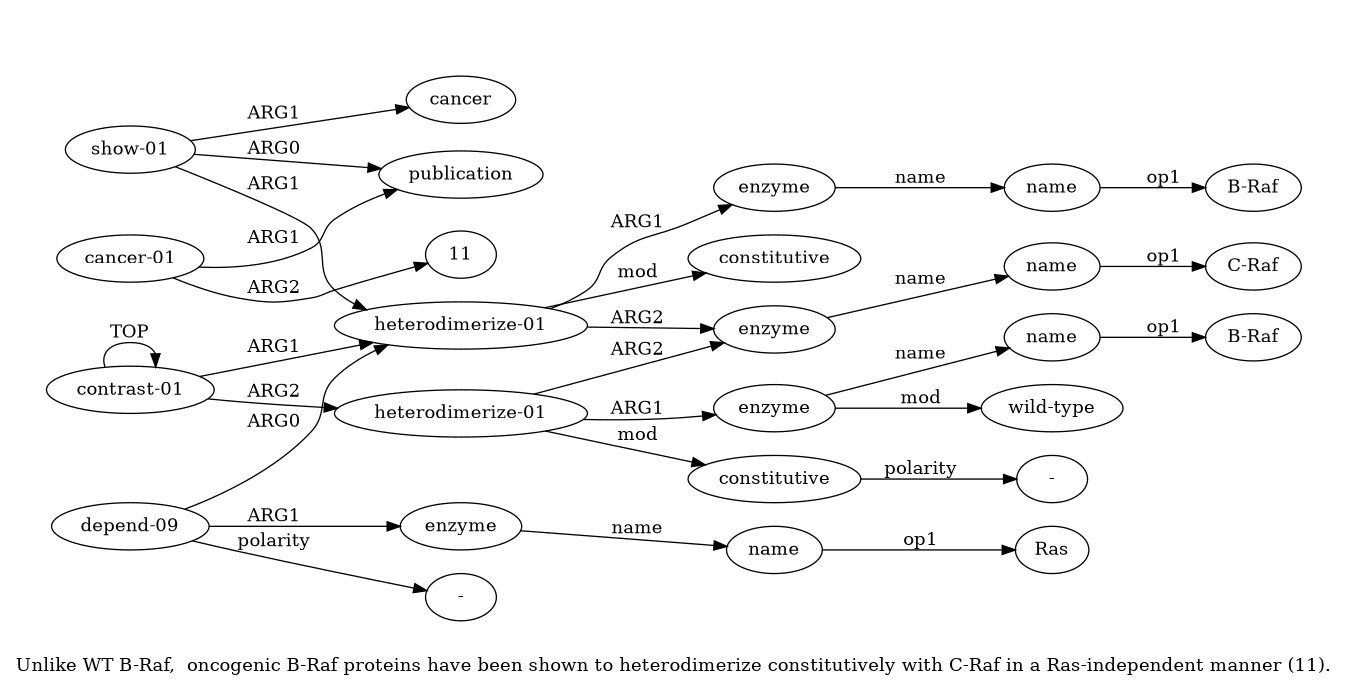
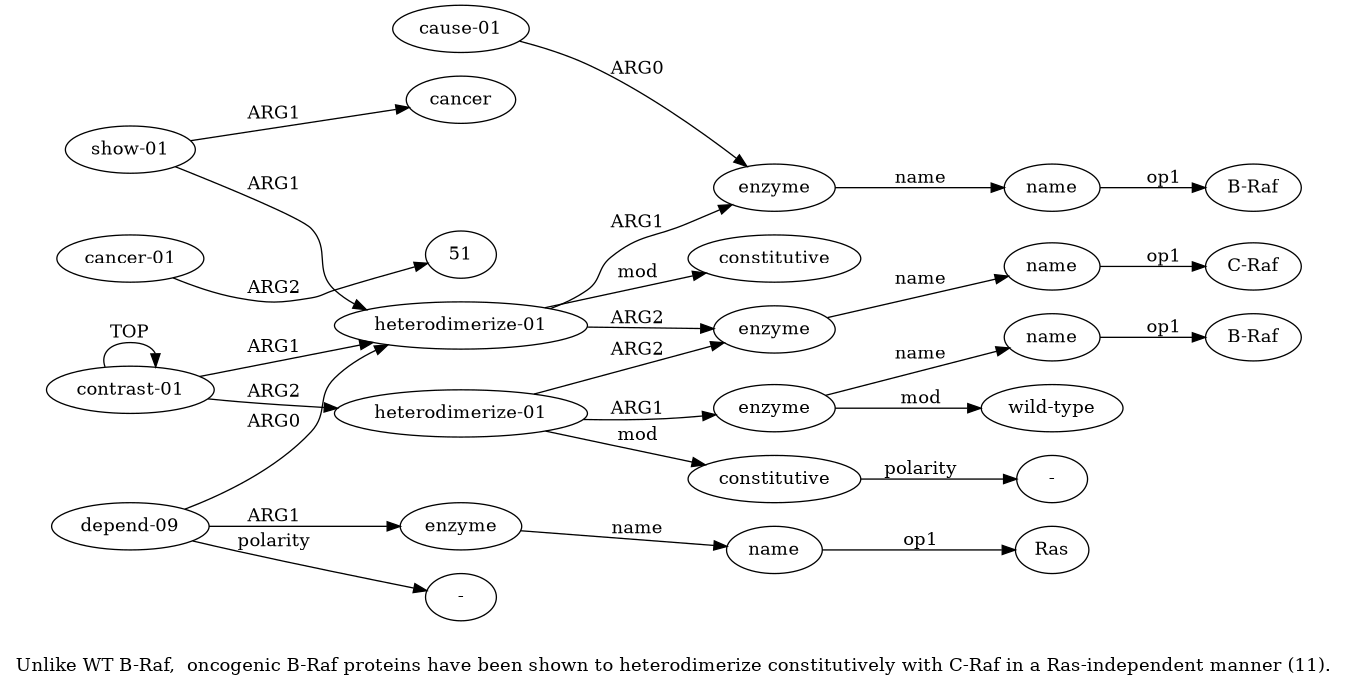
node "cause-01": added
node "publication": removed
node "11": label "11" -> "51"
